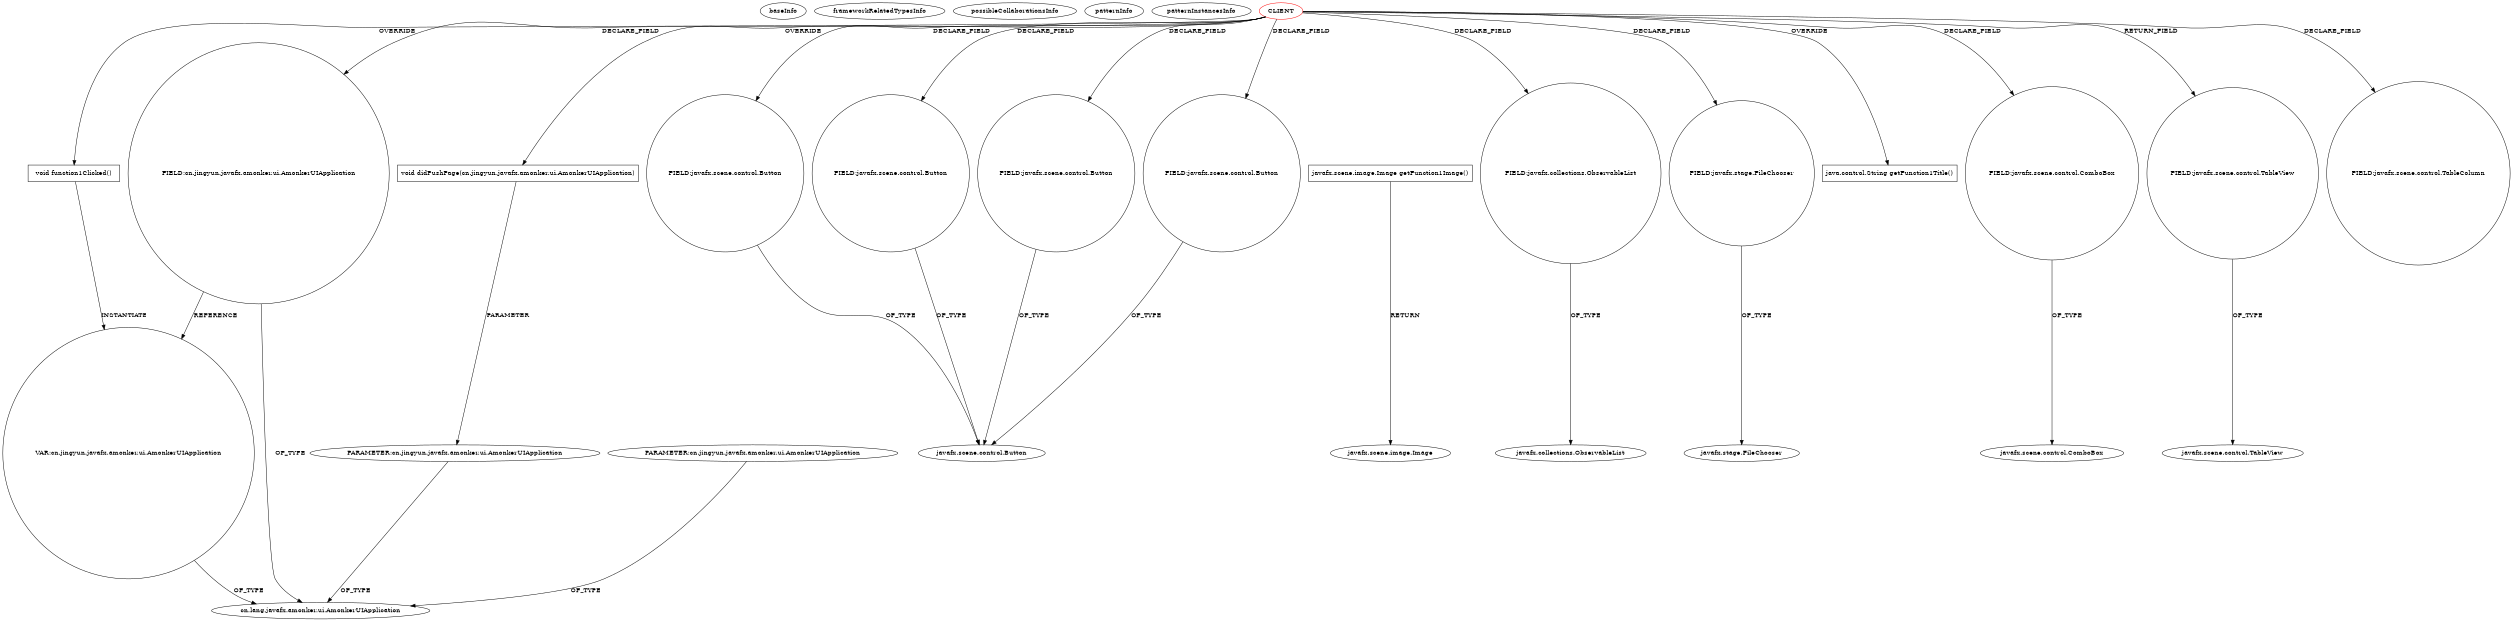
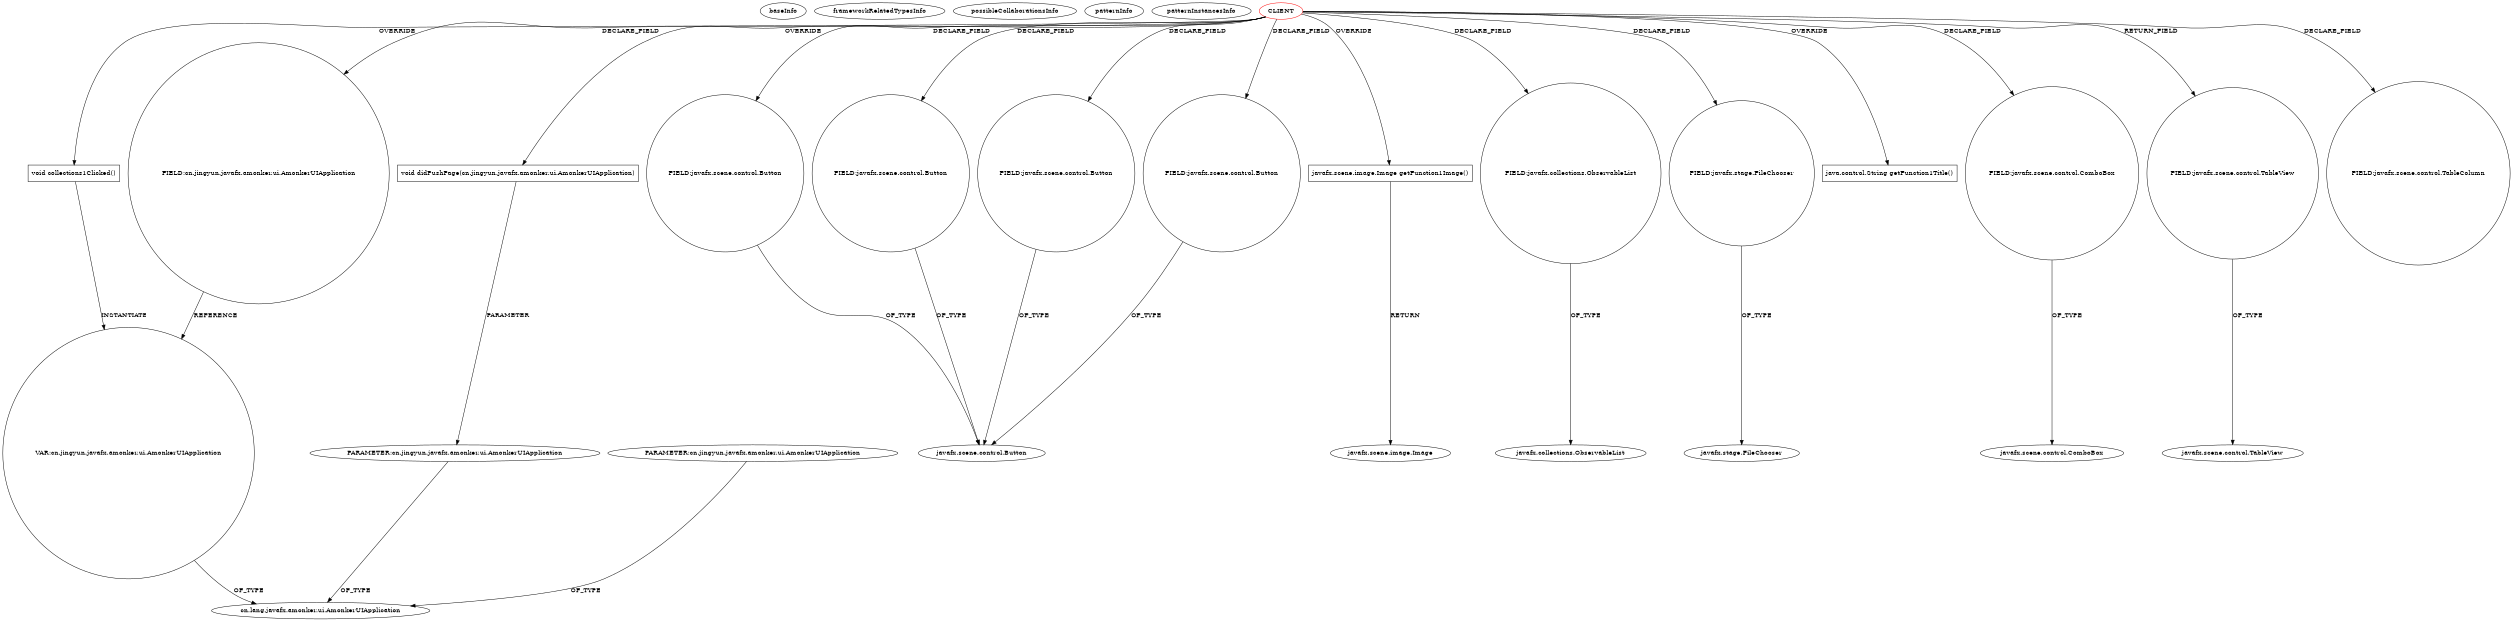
edge "CLIENT" -> "javafx.scene.image.Image getFunction1Image()": added, label "OVERRIDE"
node "void function1Clicked()": label "void function1Clicked()" -> "void collections1Clicked()"
edge "FIELD:cn.jingyun.javafx.amonker.ui.AmonkerUIApplication" -> "cn.lang.javafx.amonker.ui.AmonkerUIApplication": removed, label "OF_TYPE"
